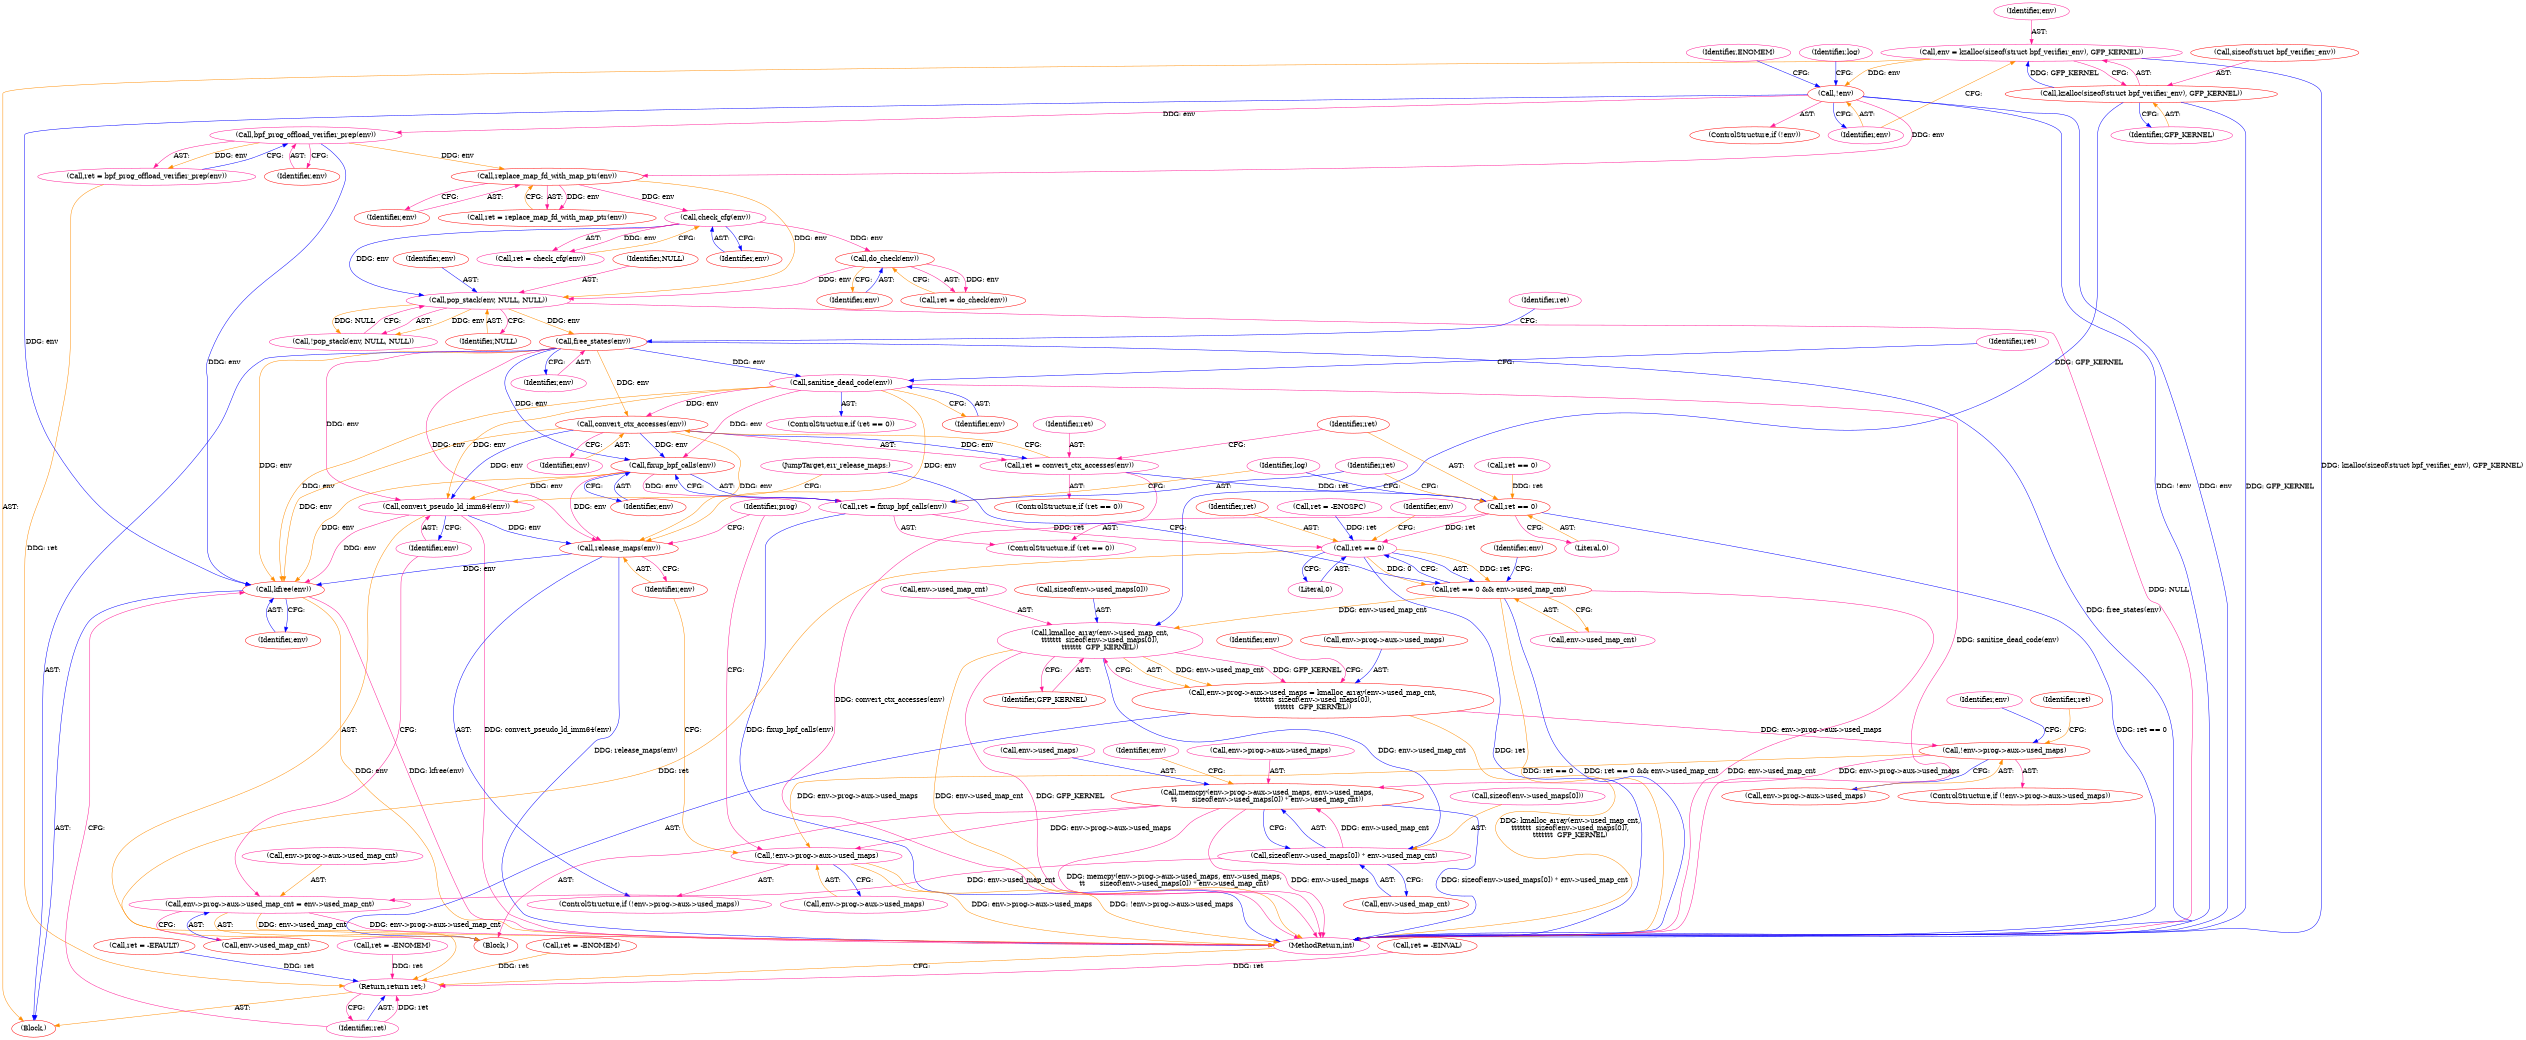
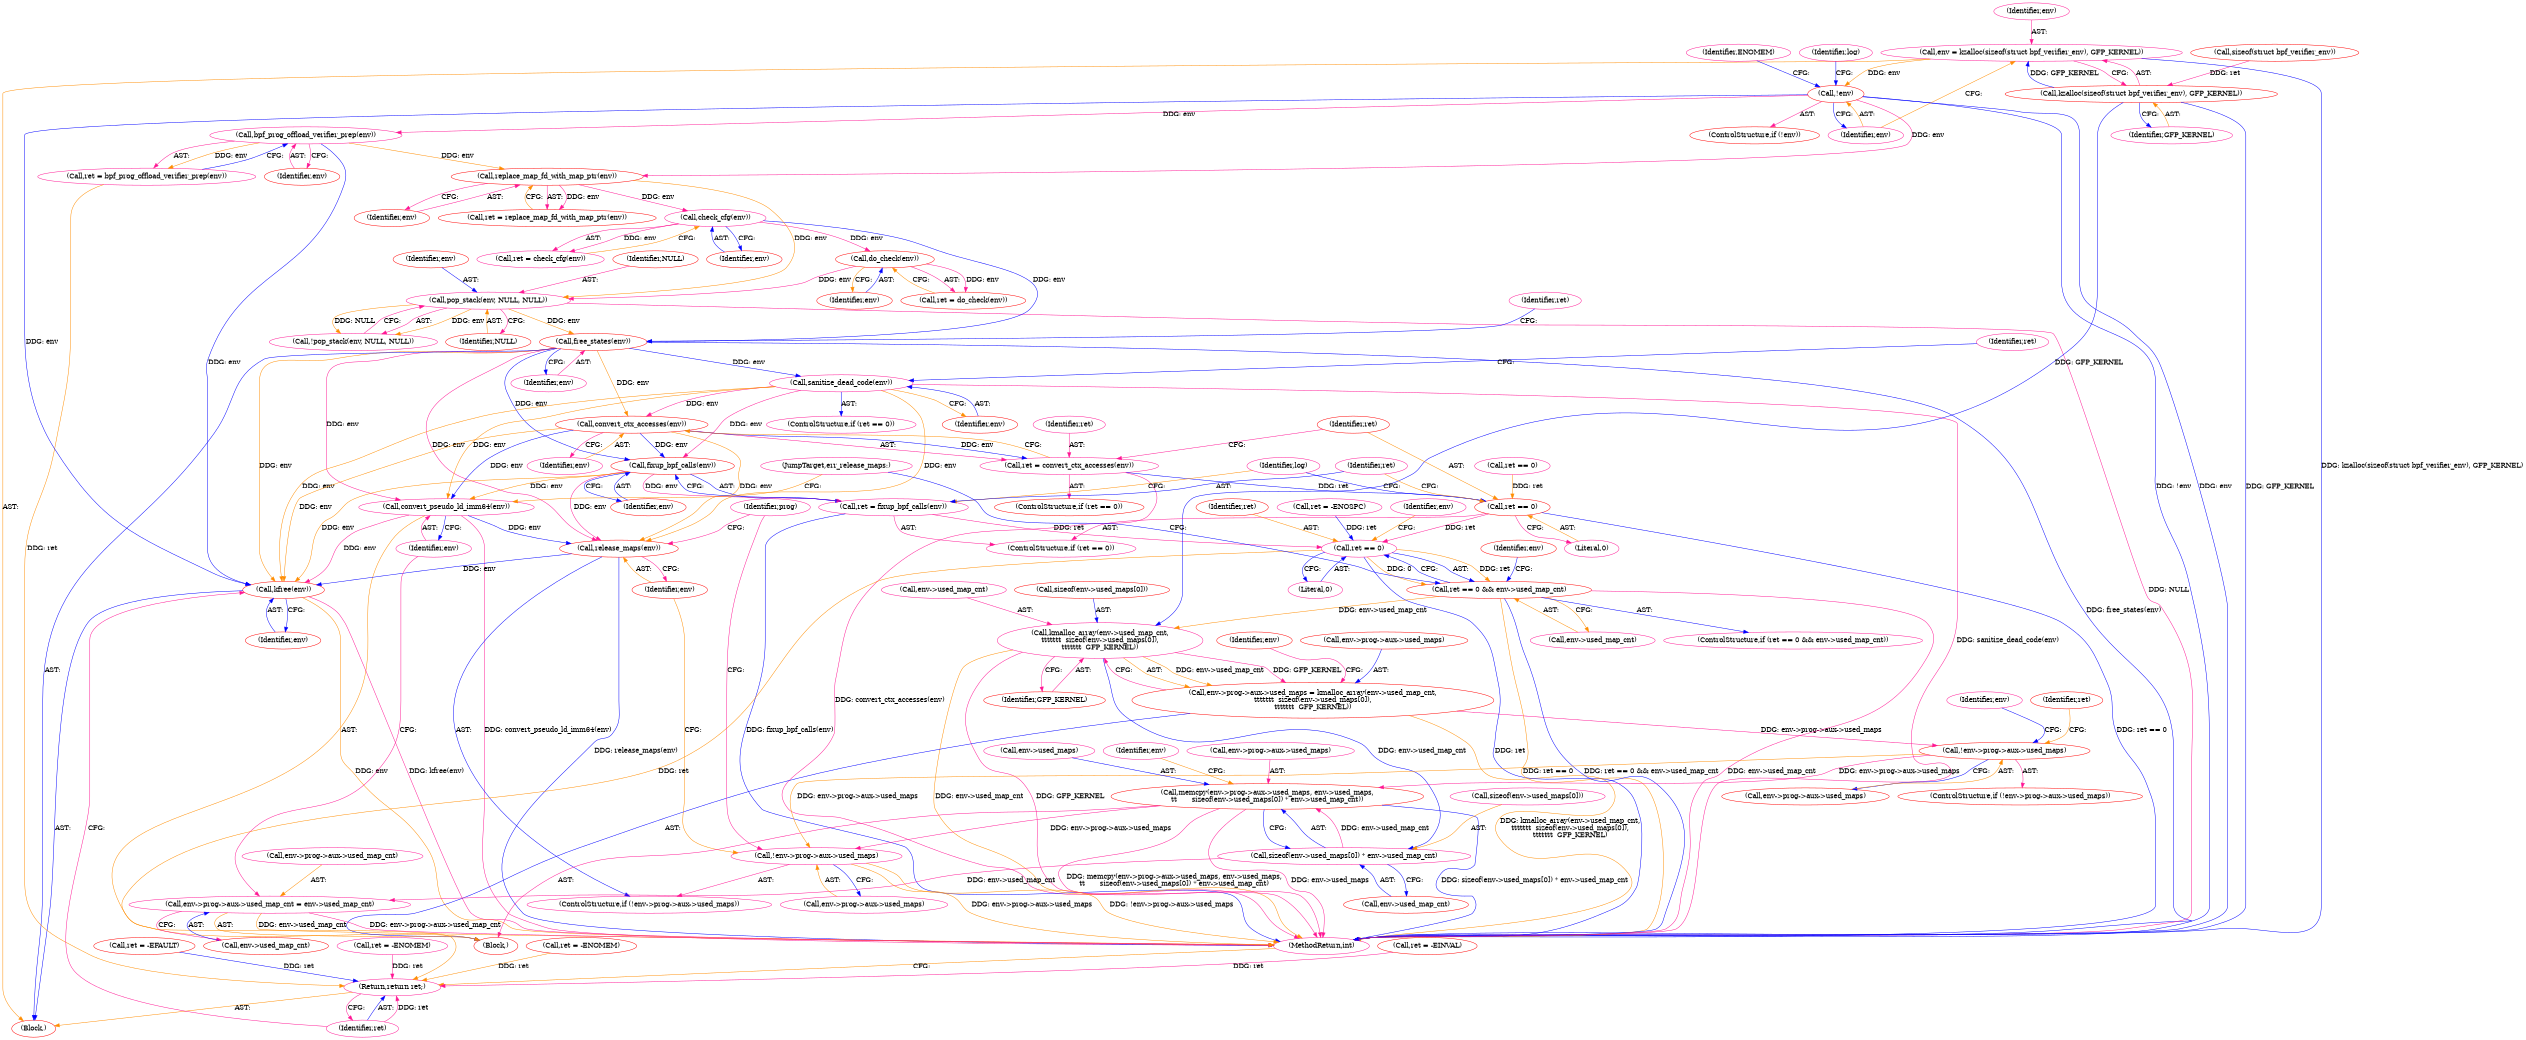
edge "(Call,sizeof(struct bpf_verifier_env))" -> "(Call,kzalloc(sizeof(struct bpf_verifier_env), GFP_KERNEL))": label "AST: " -> "DDG: ret"
edge "(Call,check_cfg(env))" -> "(Call,pop_stack(env, NULL, NULL))": now "(Call,check_cfg(env))" -> "(Call,free_states(env))"
node "(ControlStructure,if (ret == 0 && env->used_map_cnt))": added
